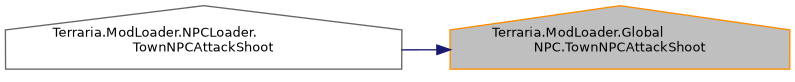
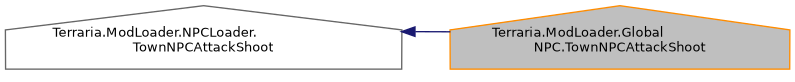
edge "Terraria.ModLoader.NPCLoader. TownNPCAttackShoot" -> "Terraria.ModLoader.Global NPC.TownNPCAttackShoot": reversed
